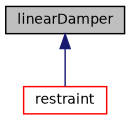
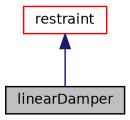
edge "restraint" -> "linearDamper": reversed
